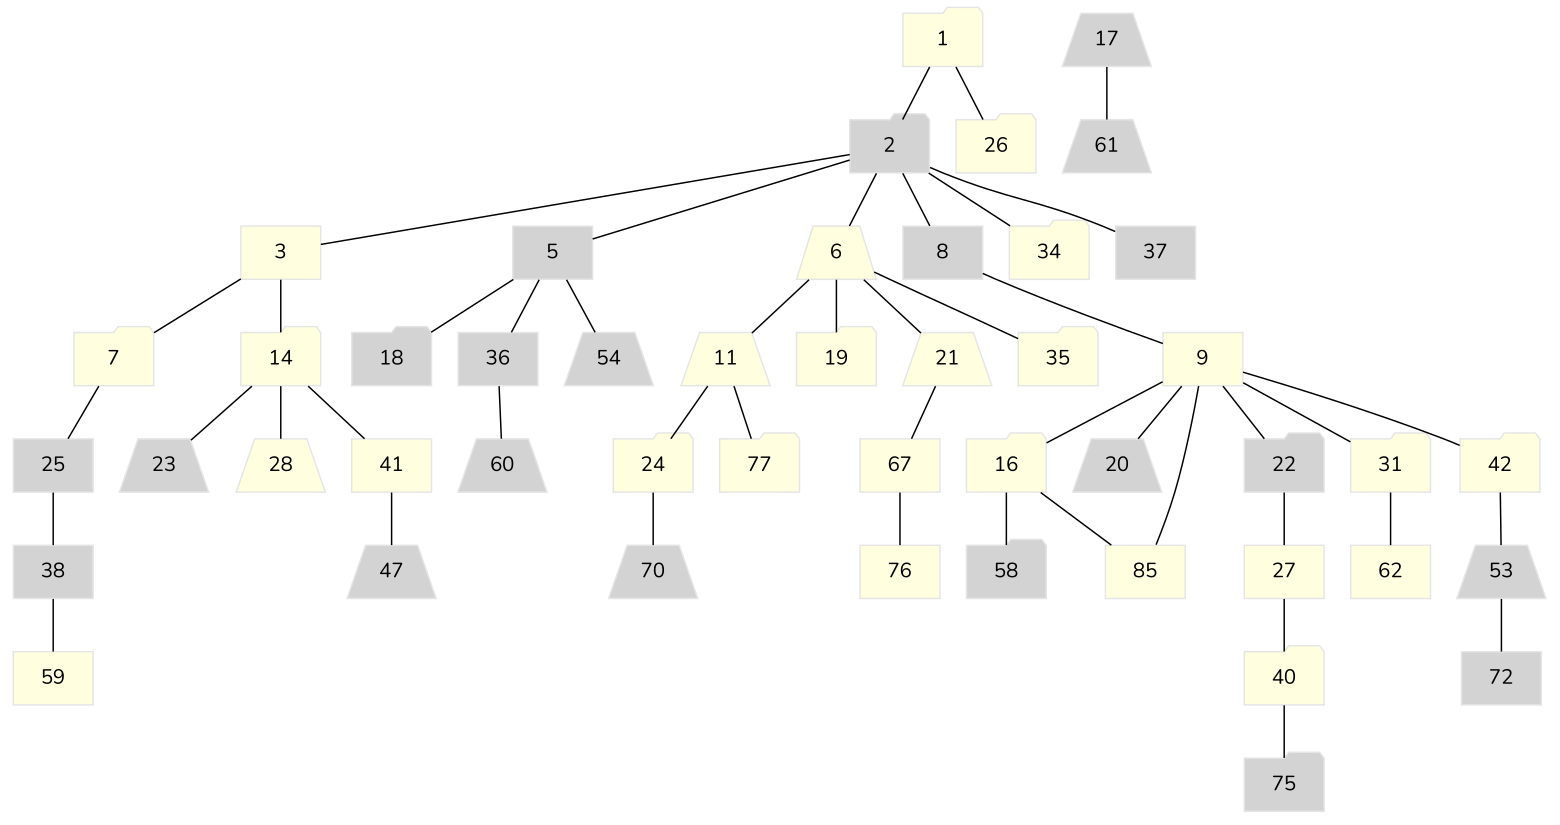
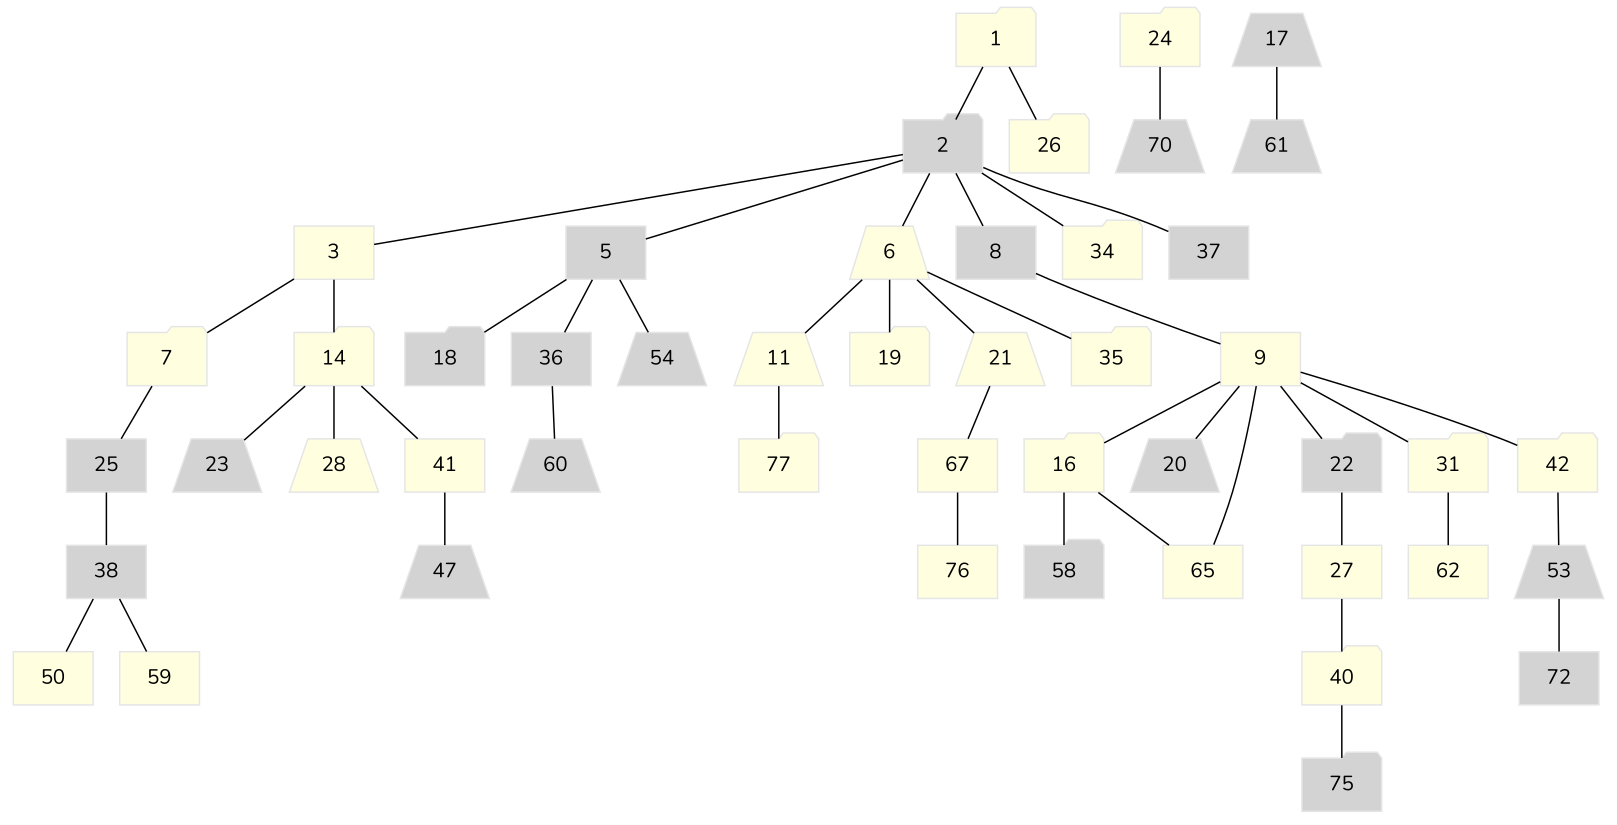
edge "11" -- "24": removed
node "85": label "85" -> "65"
node "50": added
